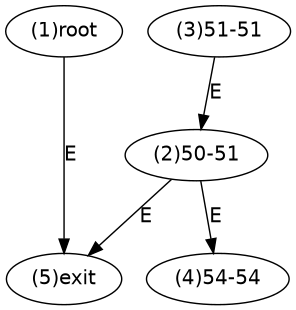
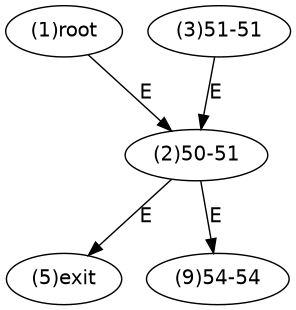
edge "(1)root" -> "(5)exit": now "(1)root" -> "(2)50-51"
node "(4)54-54": label "(4)54-54" -> "(9)54-54"
